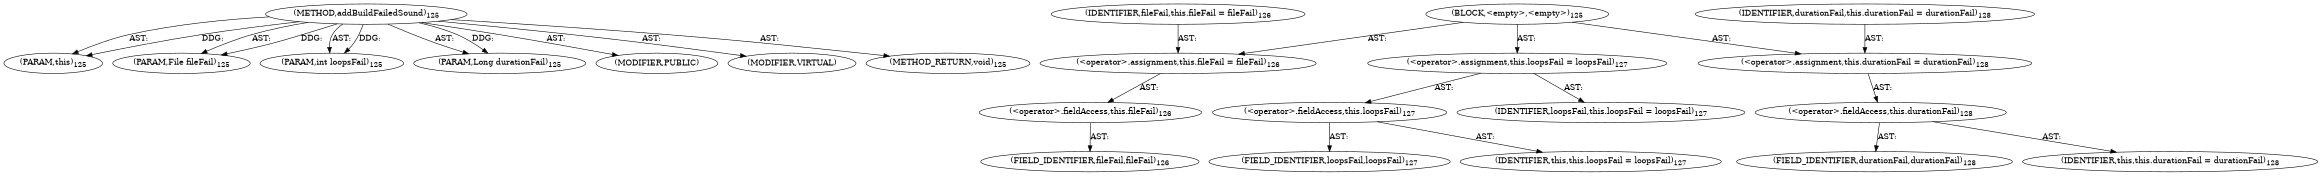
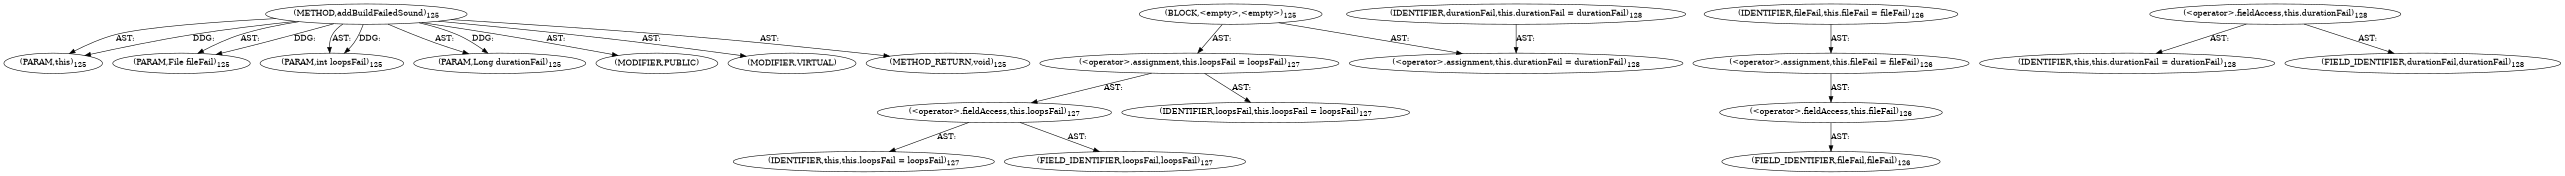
edge "(BLOCK,<empty>,<empty>)" -> "(<operator>.assignment,this.fileFail = fileFail)": removed, label "AST:"
edge "(<operator>.assignment,this.durationFail = durationFail)" -> "(<operator>.fieldAccess,this.durationFail)": removed, label "AST:"
